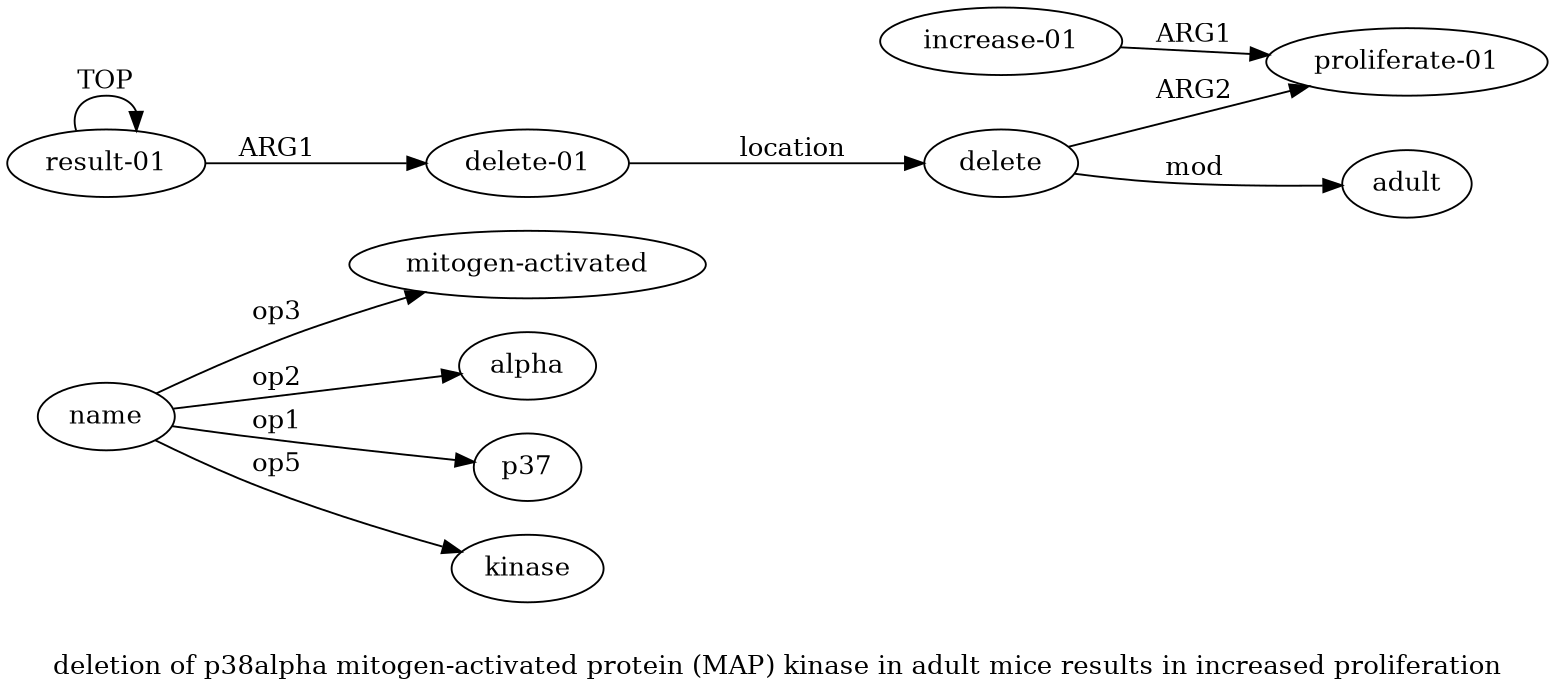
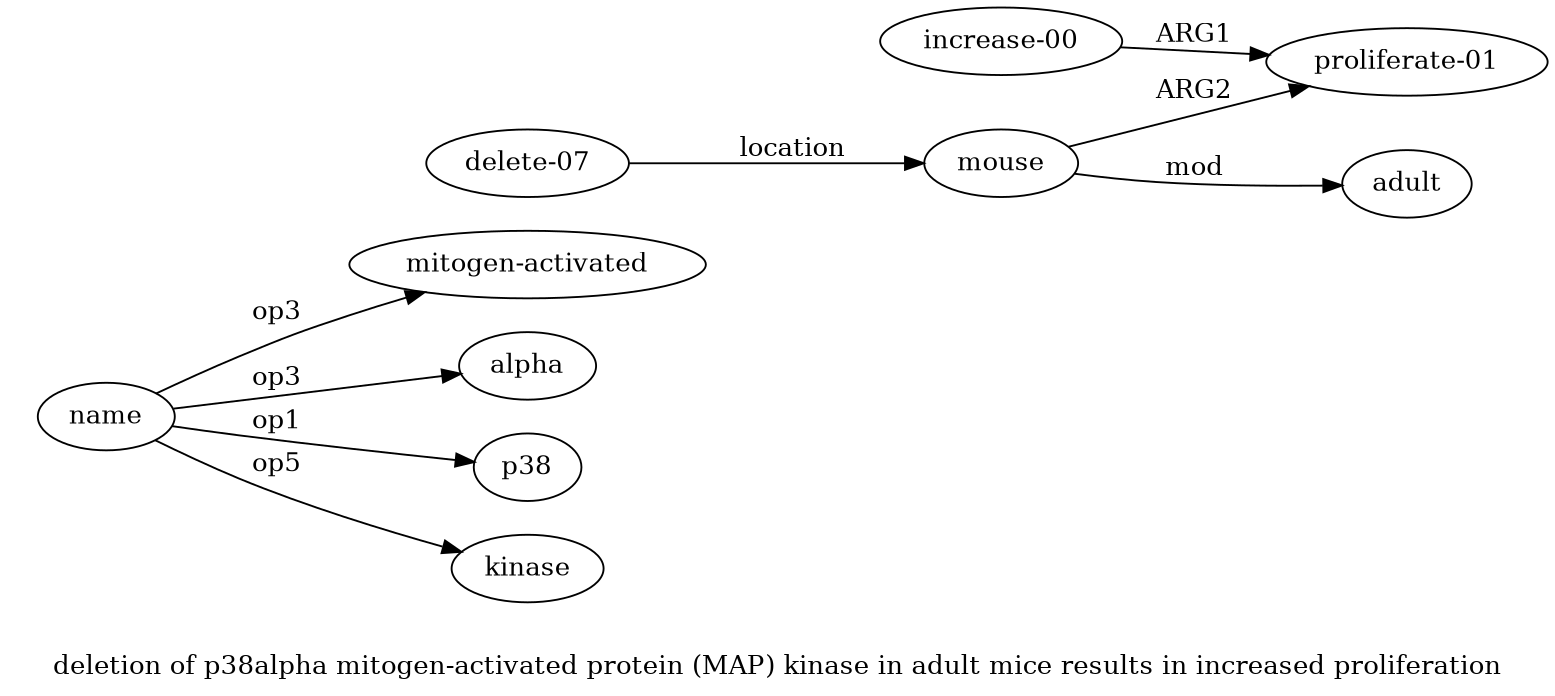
node "increase-01": label "increase-01" -> "increase-00"
node "result-01": removed
node "delete-01": label "delete-01" -> "delete-07"
node "delete": label "delete" -> "mouse"
edge "name" -> "alpha": label "op2" -> "op3"
node "p37": label "p37" -> "p38"
